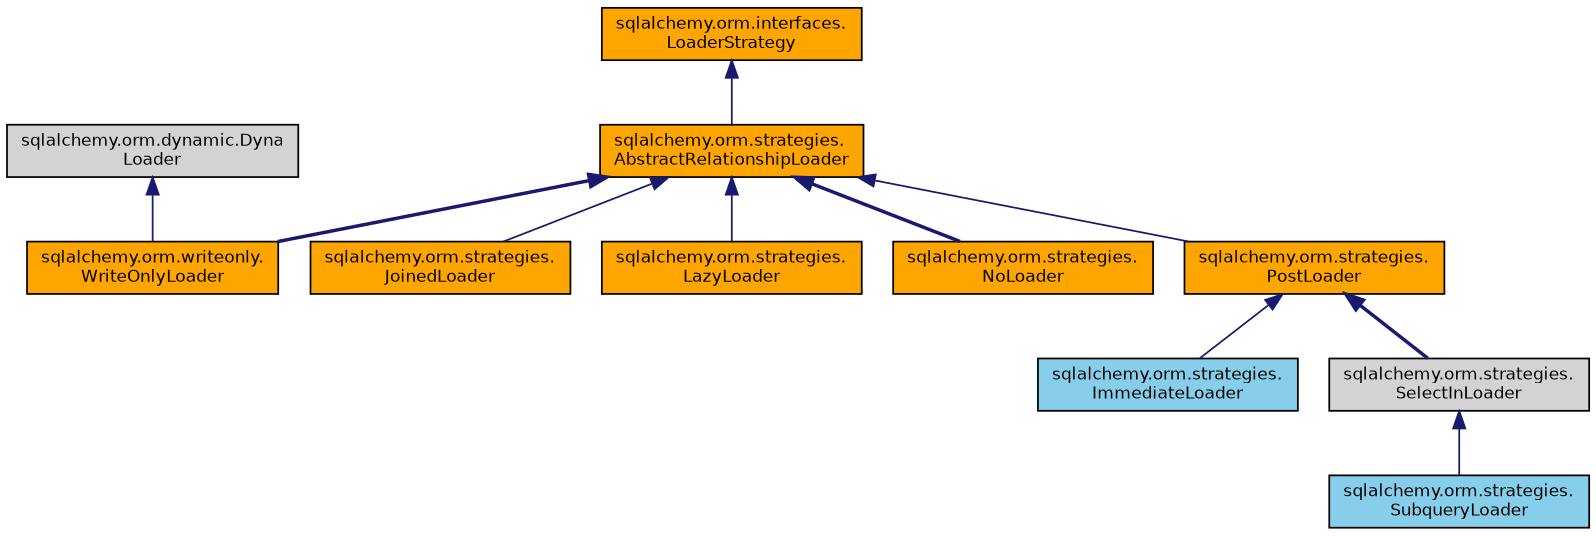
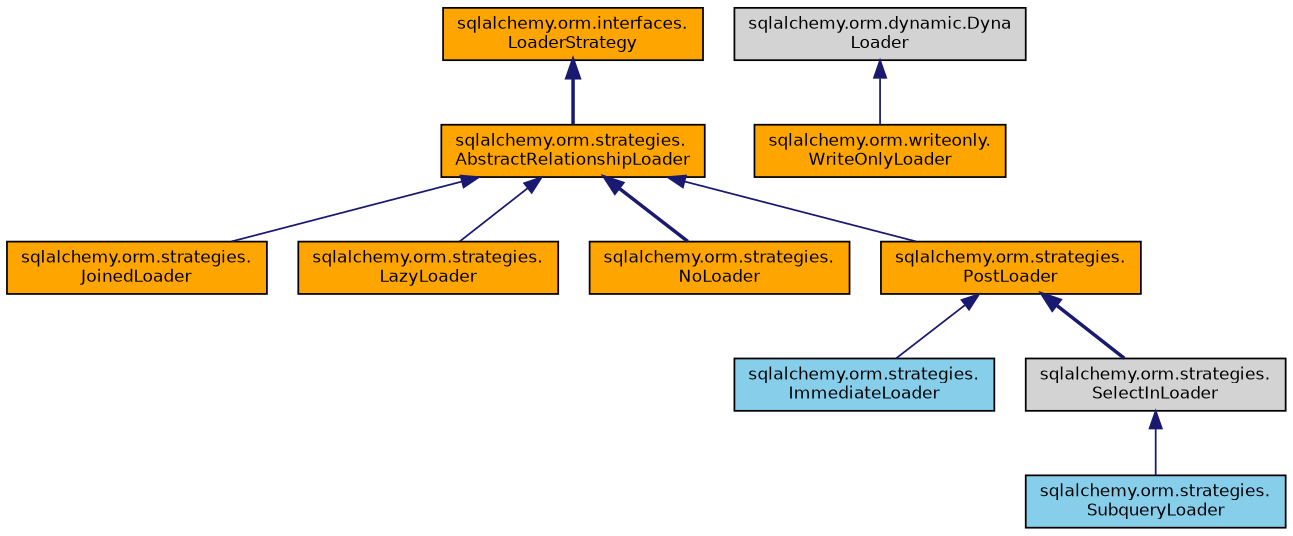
edge "sqlalchemy.orm.strategies. AbstractRelationshipLoader" -> "sqlalchemy.orm.interfaces. LoaderStrategy": style solid -> bold
edge "sqlalchemy.orm.writeonly. WriteOnlyLoader" -> "sqlalchemy.orm.strategies. AbstractRelationshipLoader": removed
